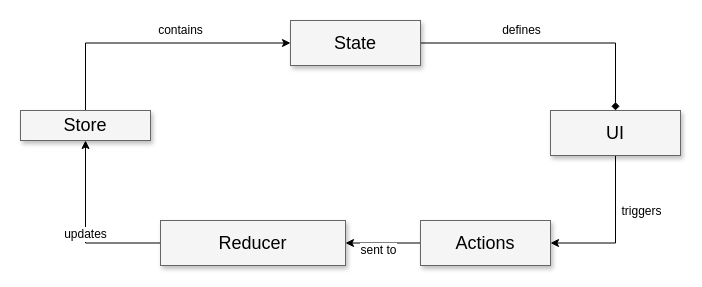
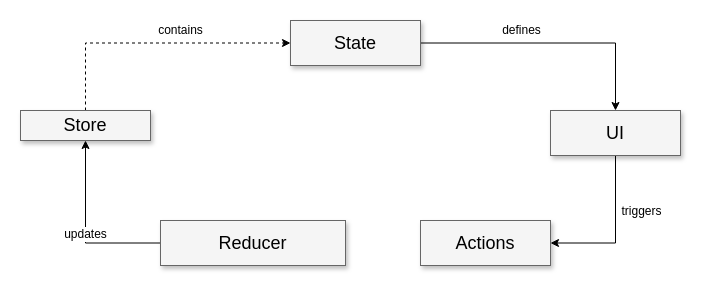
edge "Store" -> "State": style solid -> dashed
edge "State" -> "UI": arrowhead diamond -> classic
edge "Actions" -> "Reducer": removed, label "sent to"
